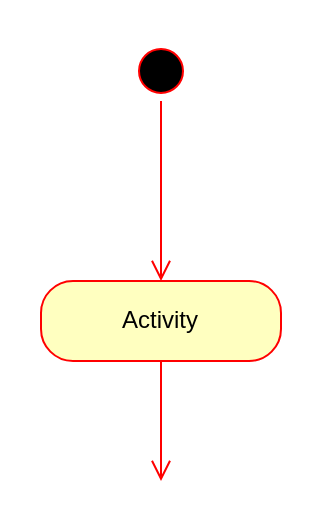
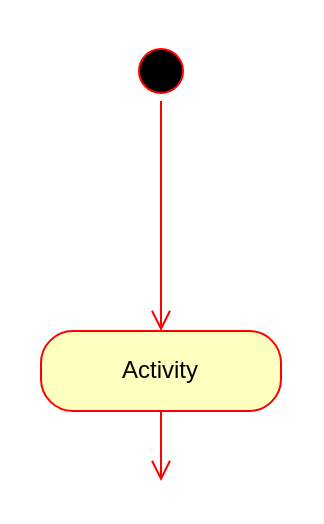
node "Activity": moved (161, 321) -> (161, 371)
